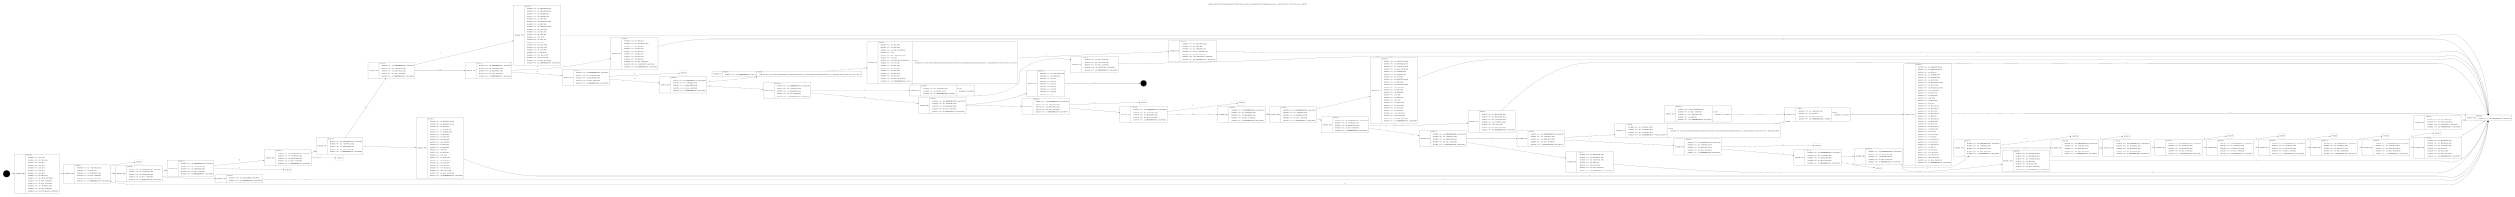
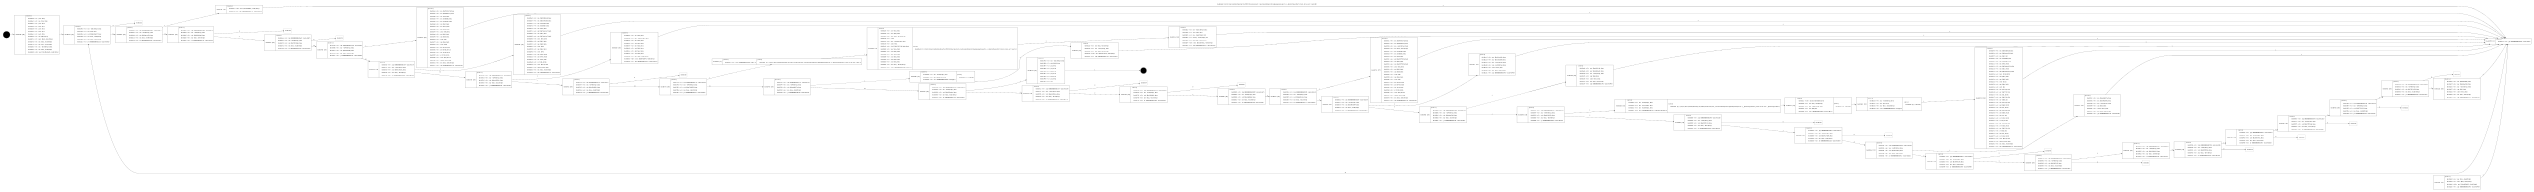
edge "0x401bbd [15]" -> "0x401be3 [18]": now "0x401bbd [15]" -> "0x401bcc [23]"
